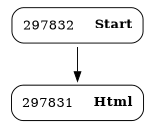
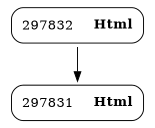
node "297832": text "Start" -> "Html"
